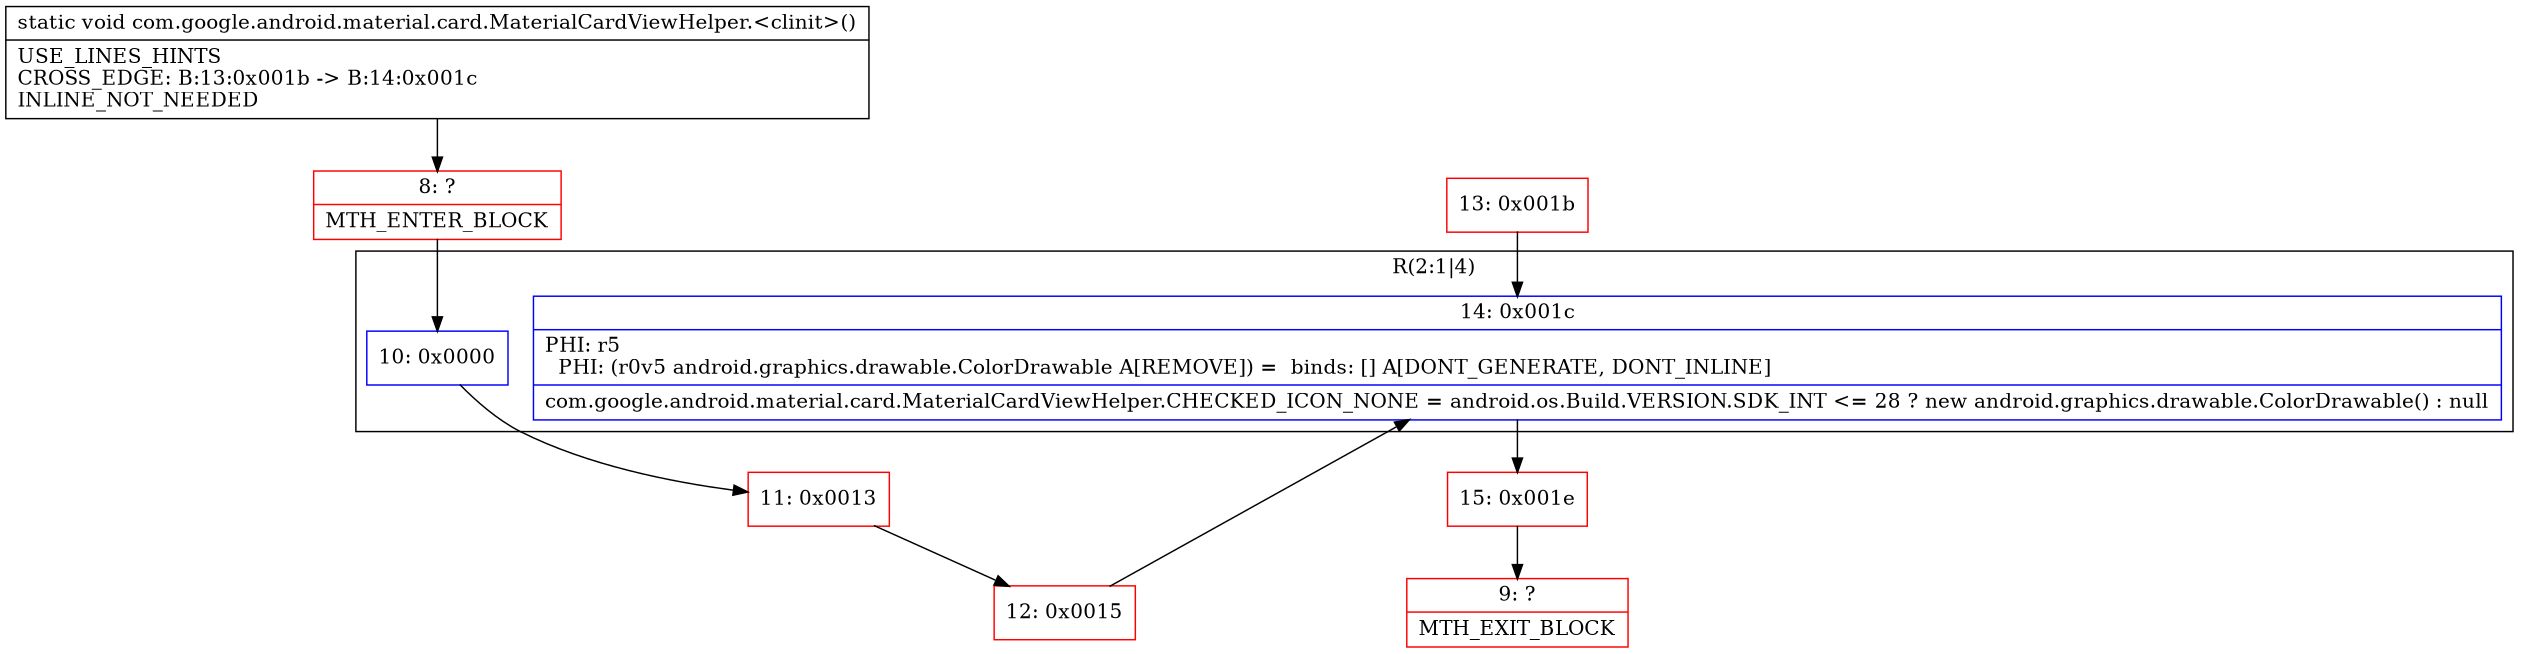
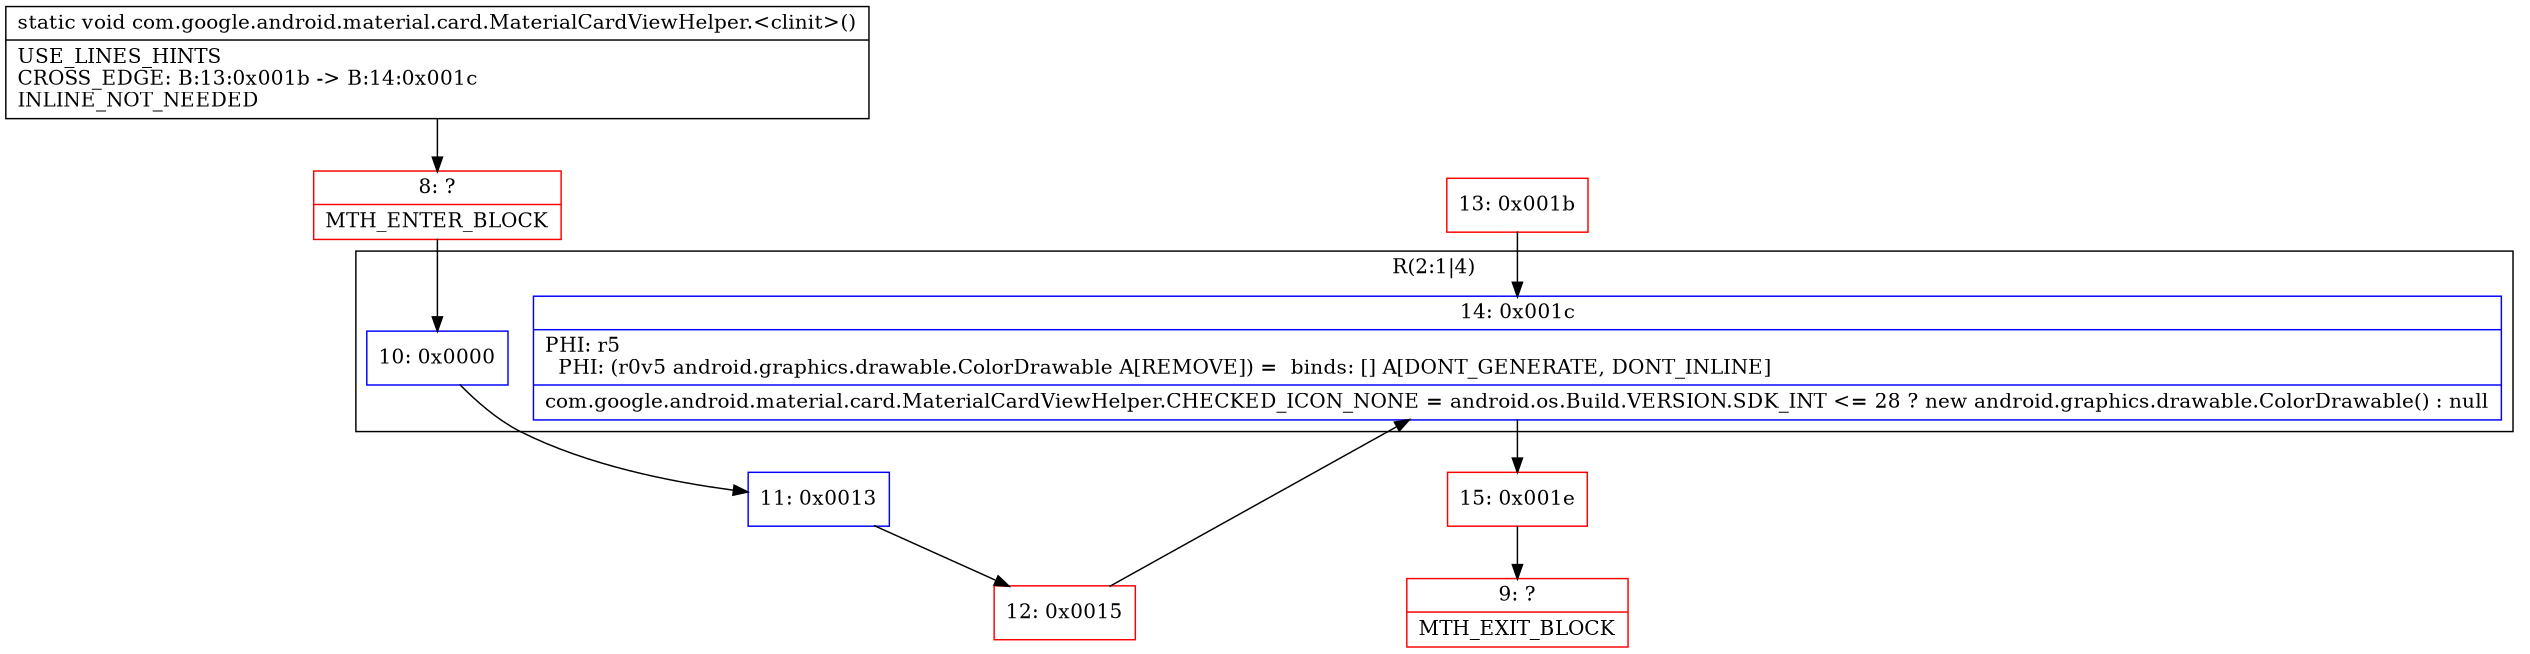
node "11: 0x0013": color red -> blue
